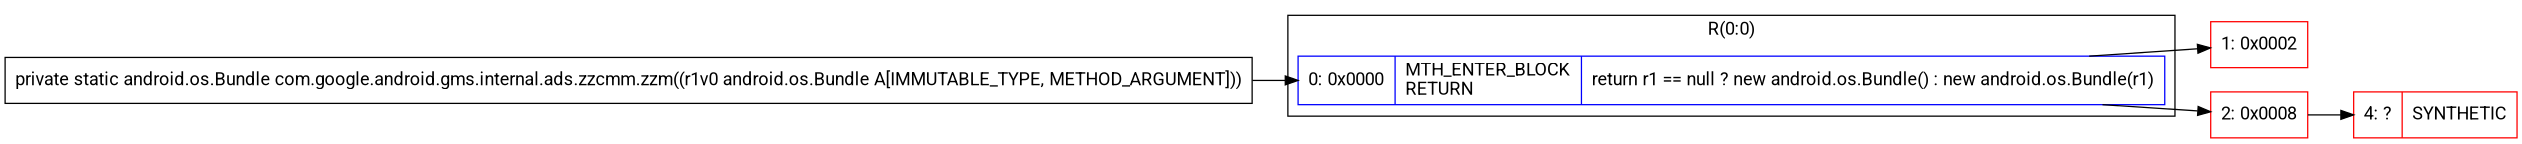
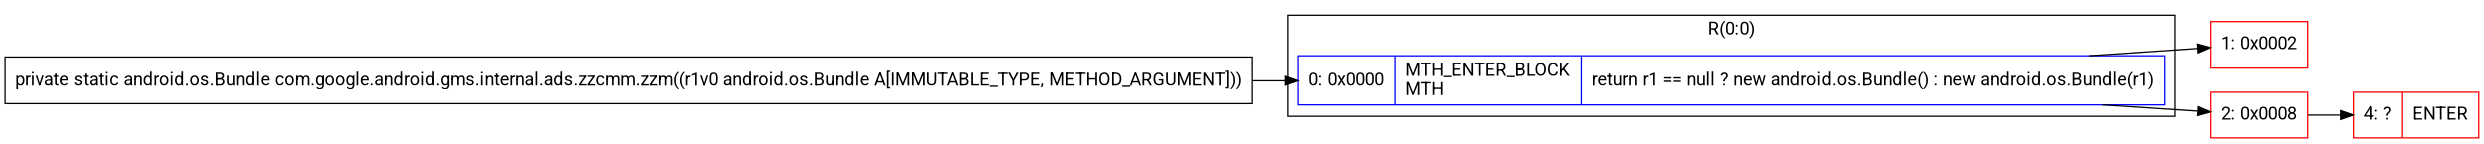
node "0: 0x0000": text "RETURN" -> "MTH"
node "4: ?": text "SYNTHETIC" -> "ENTER"
